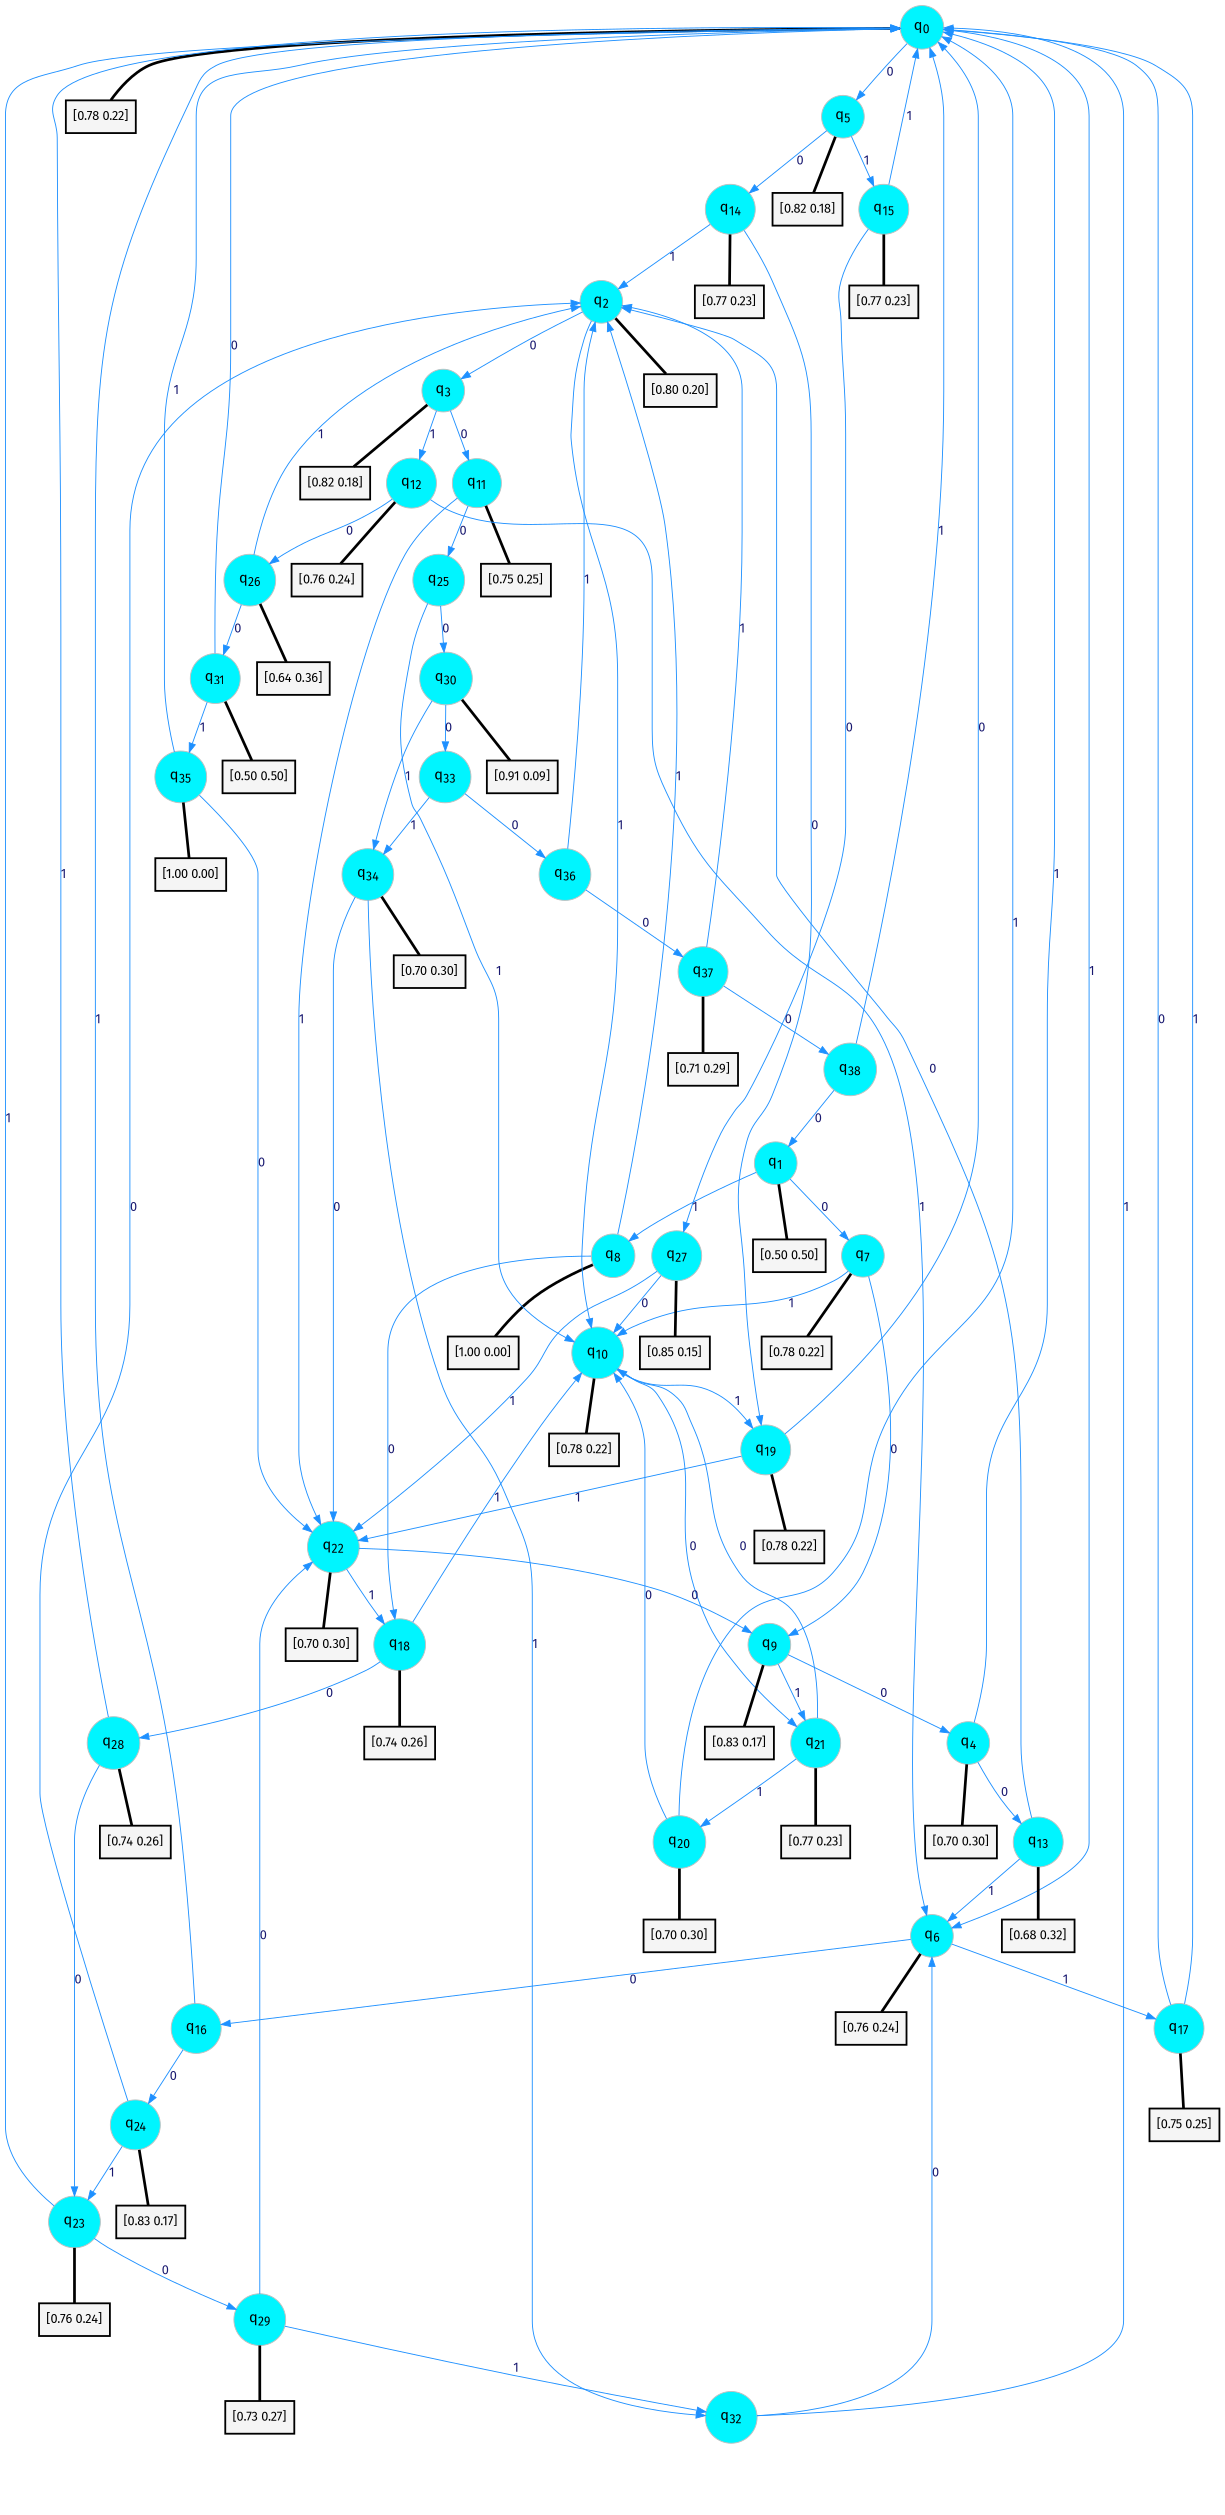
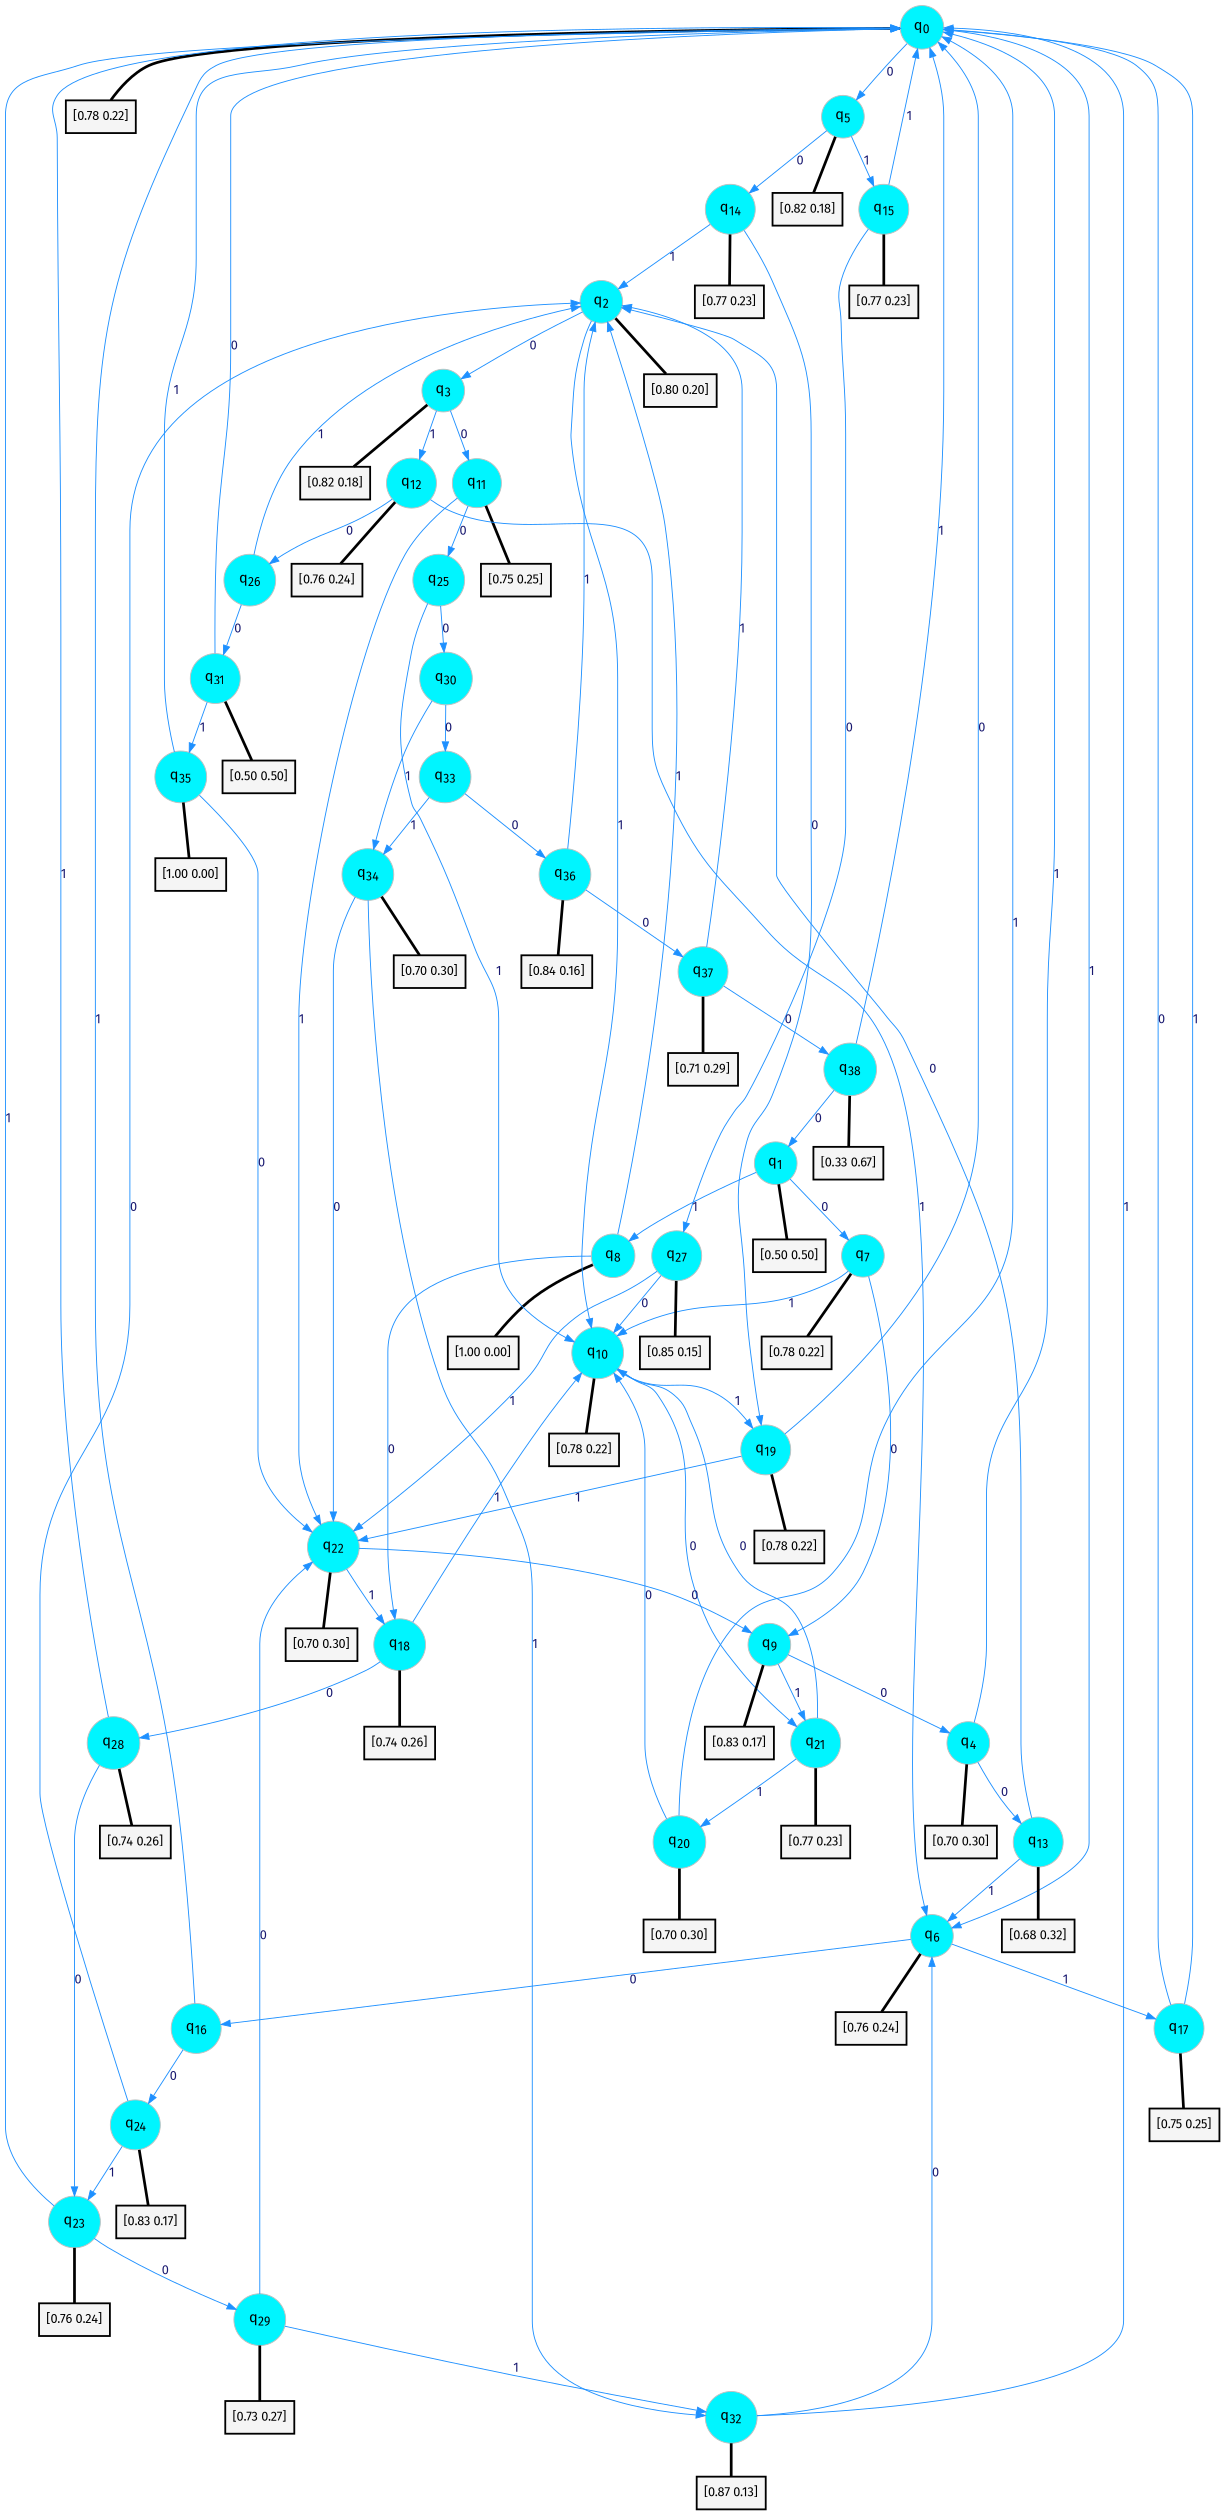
node "[0.64 0.36]": removed
node "[0.91 0.09]": removed
node "[0.84 0.16]": added
node "[0.33 0.67]": added
node "[0.87 0.13]": added
